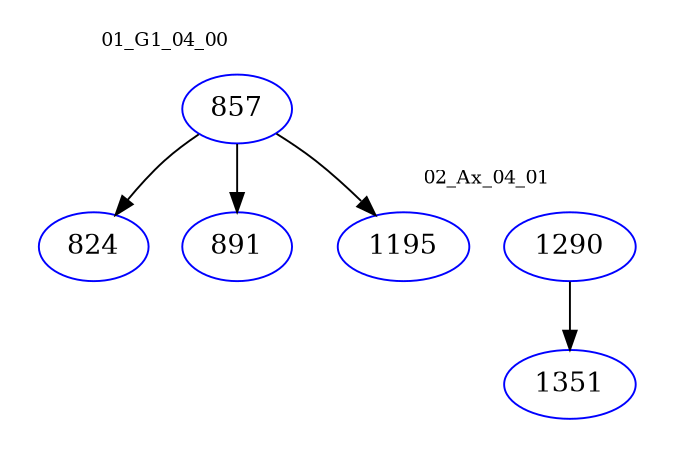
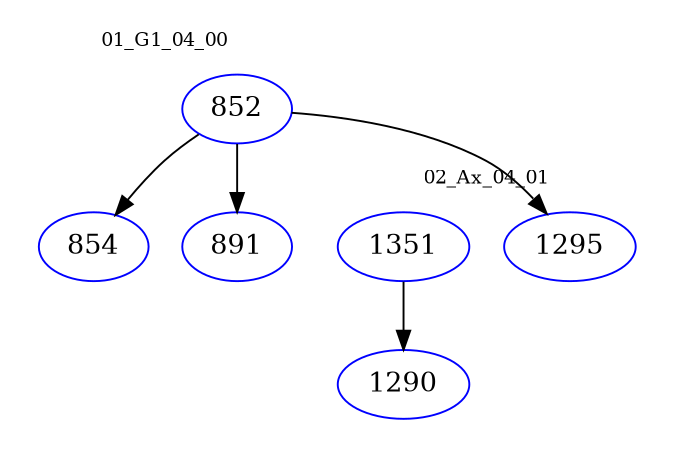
node "857": label "857" -> "852"
node "824": label "824" -> "854"
node "1195": label "1195" -> "1295"
edge "1290" -> "1351": reversed
